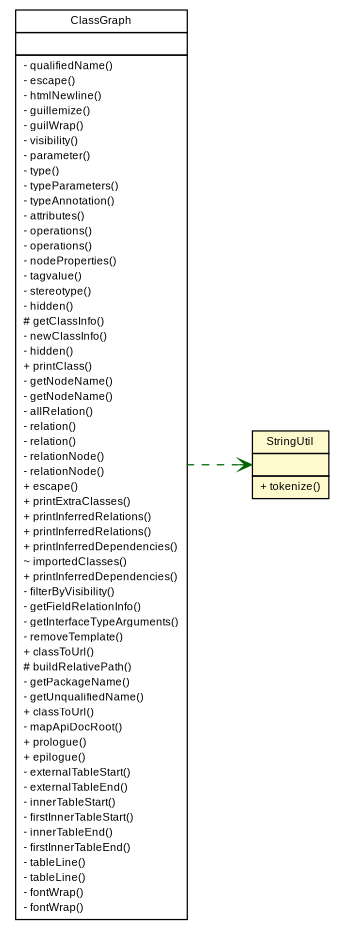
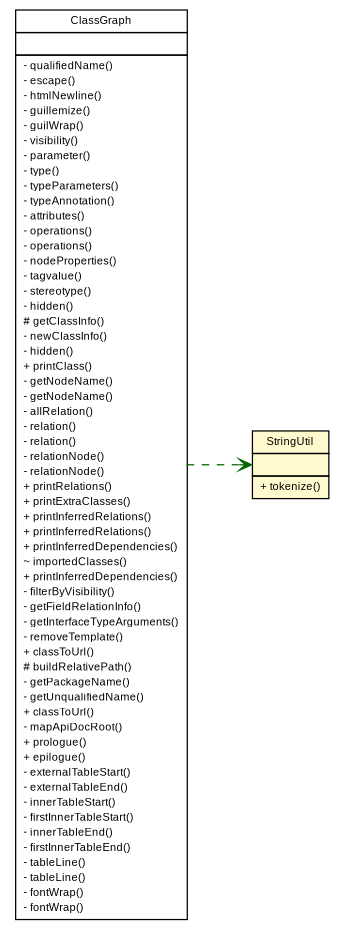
node "ClassGraph": text "+ escape()" -> "+ printRelations()"
